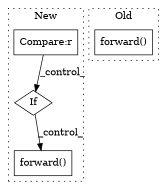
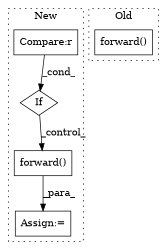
edge "Compare:r" -> "If": label "_control_" -> "_cond_"
node "Assign:=": added
